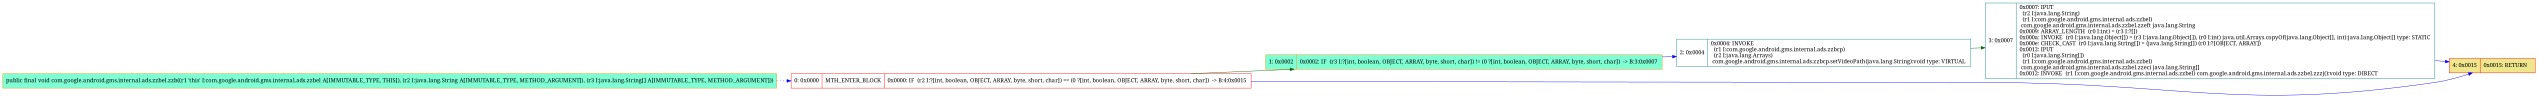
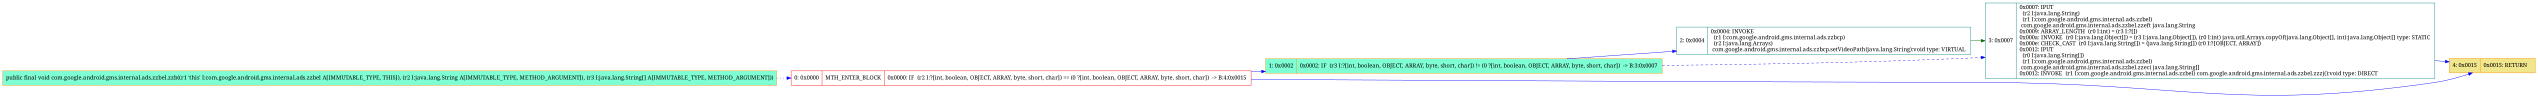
edge "1: 0x0002" -> "3: 0x0007": added
node "4: 0x0015": color red -> darkorange
edge "0: 0x0000" -> "1: 0x0002": color darkgreen -> blue
